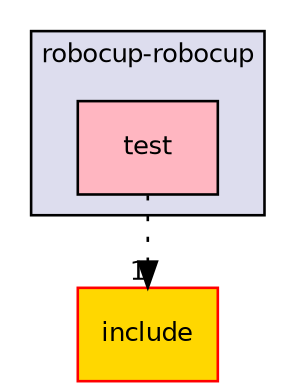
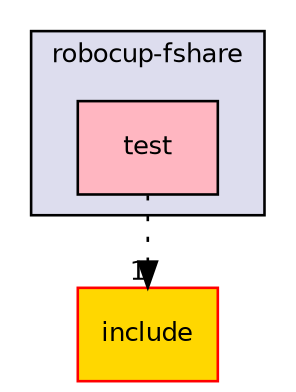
cluster "robocup-robocup": label "robocup-robocup" -> "robocup-fshare"
